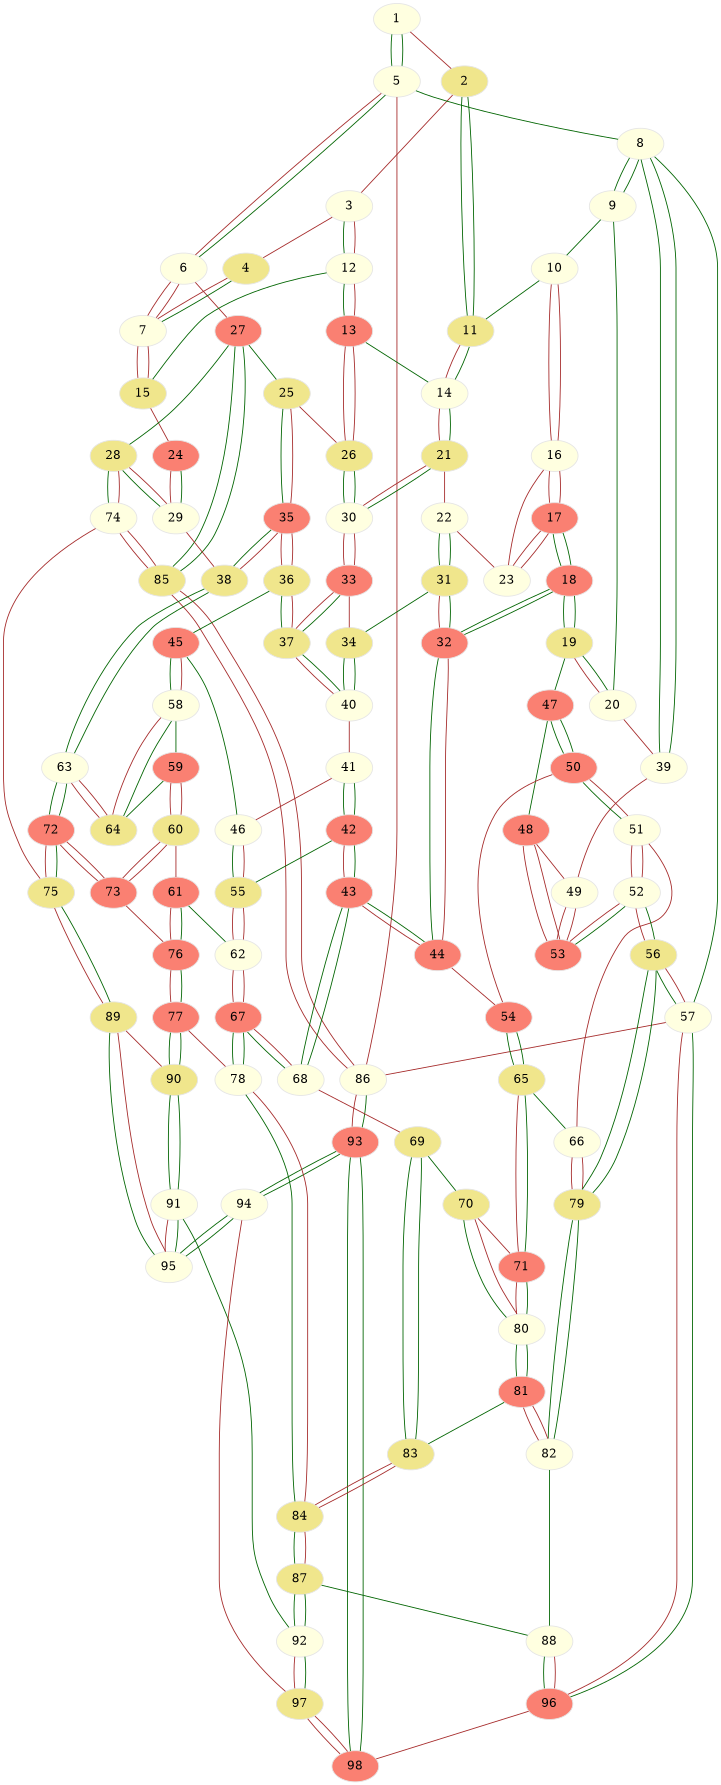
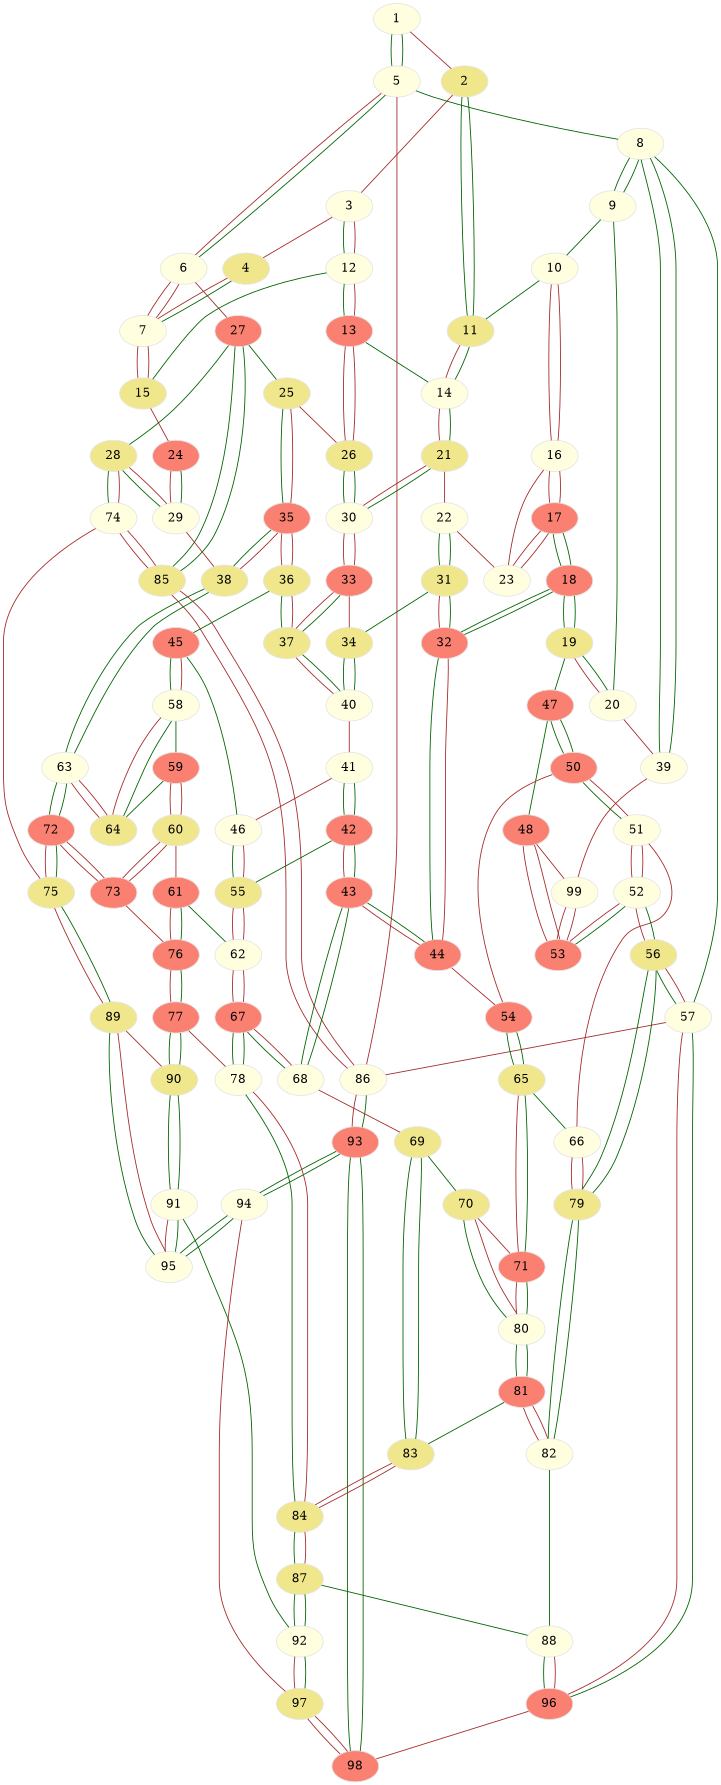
node "49": label "49" -> "99"
